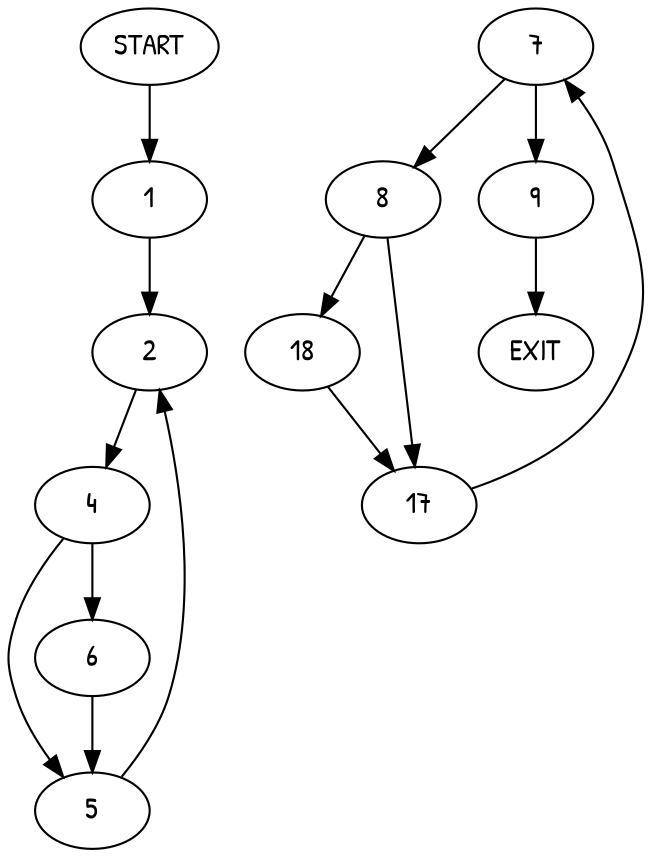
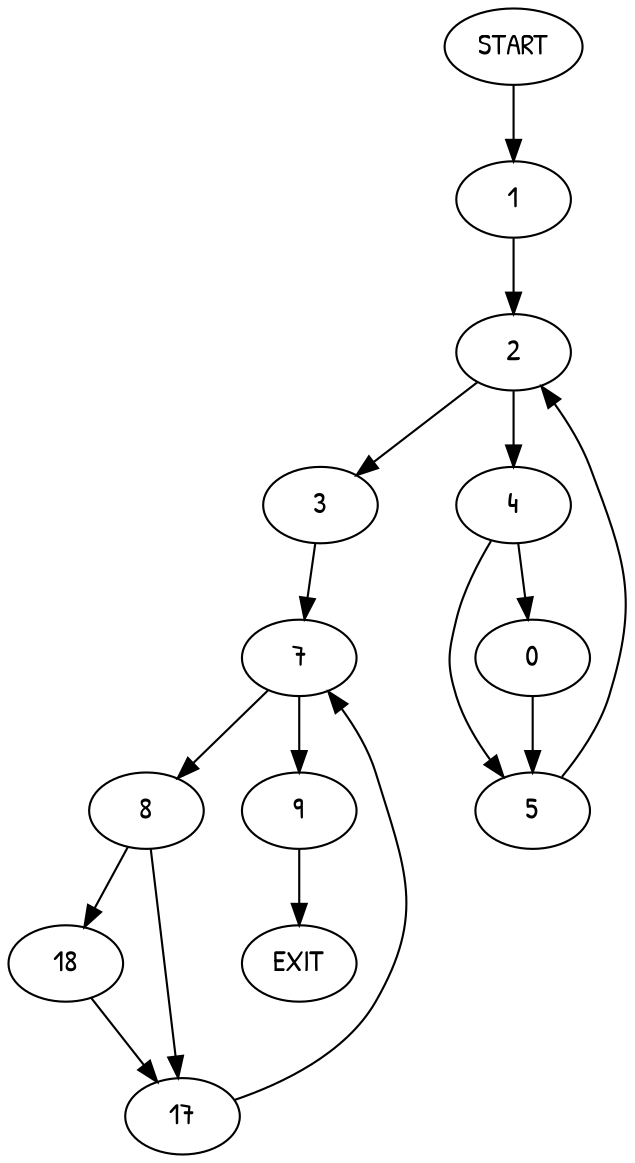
node "3": added
node "6": label "6" -> "0"
